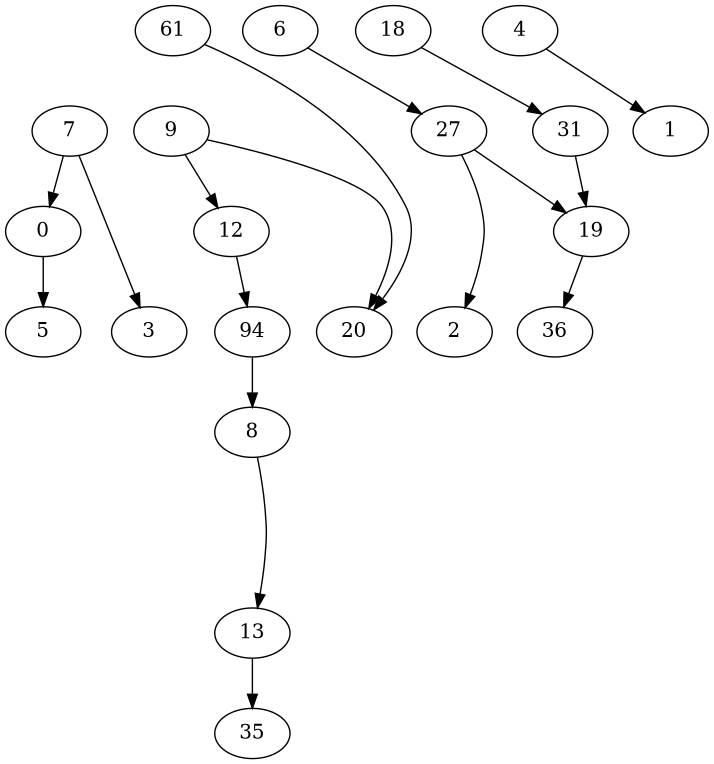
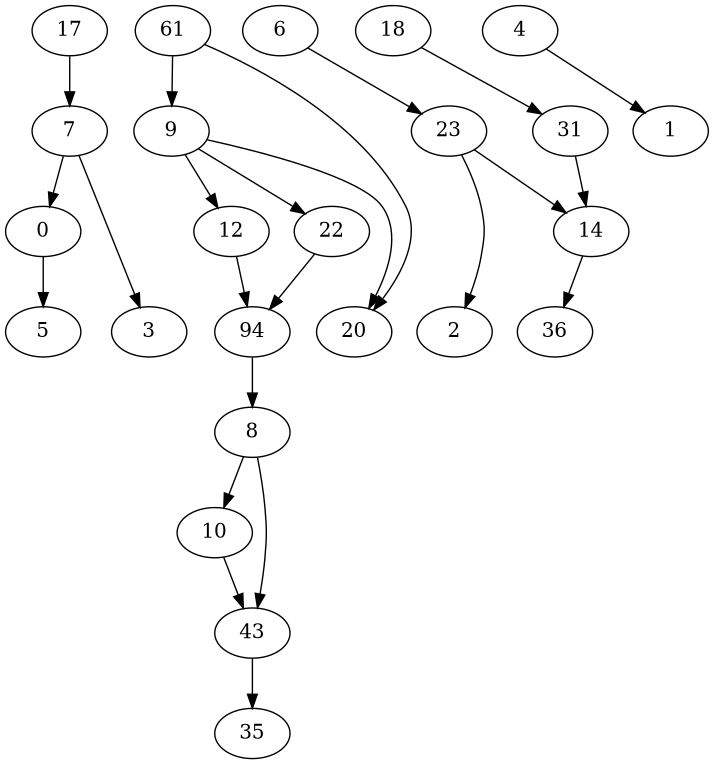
node "17": added
edge "61" -> "9": added
node "27": label "27" -> "23"
node "22": added
node "19": label "19" -> "14"
node "10": added
node "13": label "13" -> "43"
